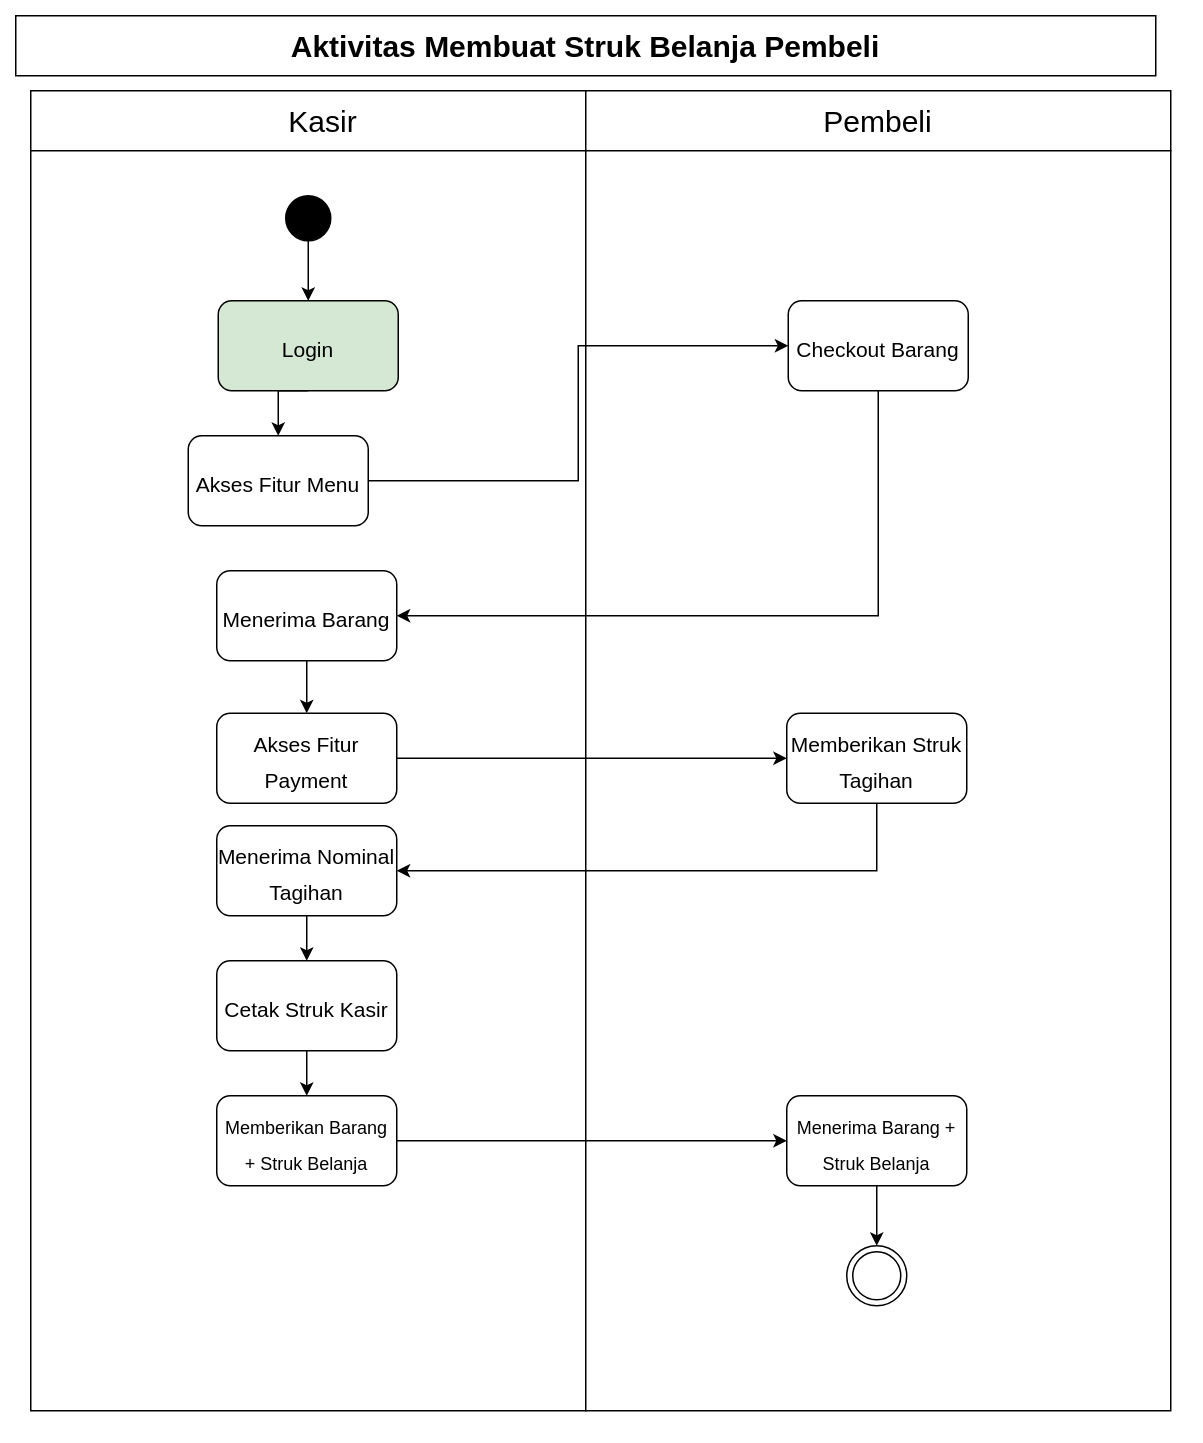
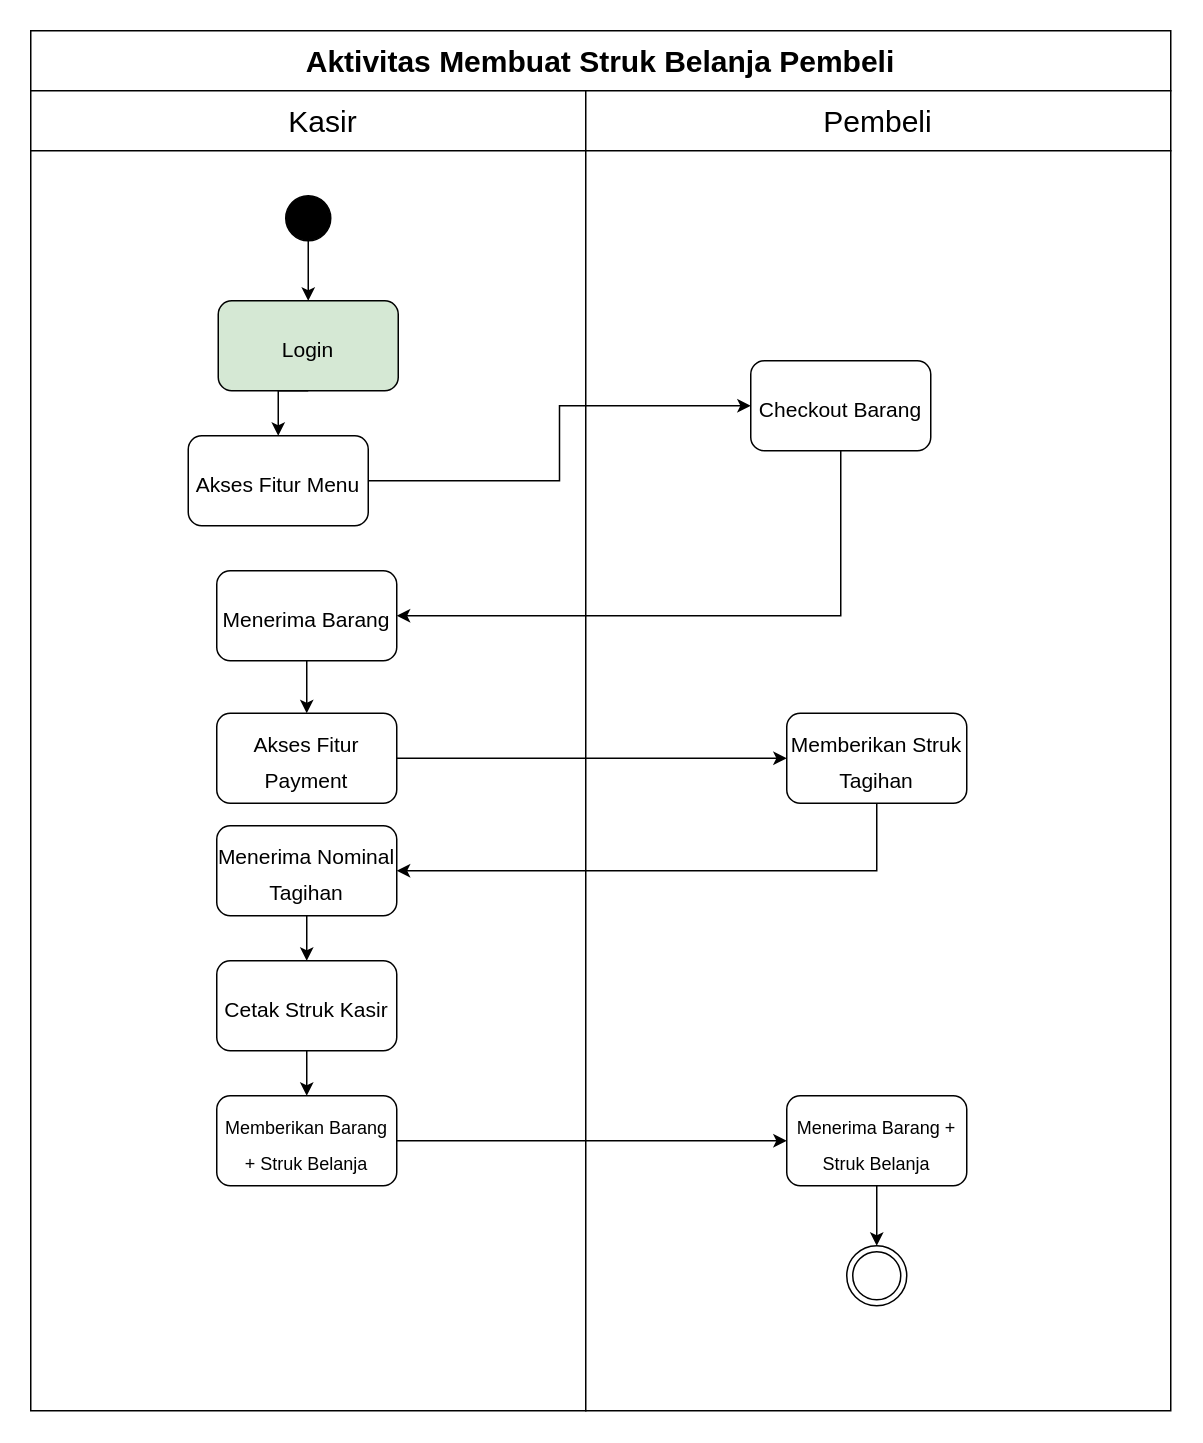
node "Aktivitas Membuat Struk Belanja Pembeli": moved (586, 46) -> (601, 61)
node "Checkout Barang": moved (878, 346) -> (841, 406)
